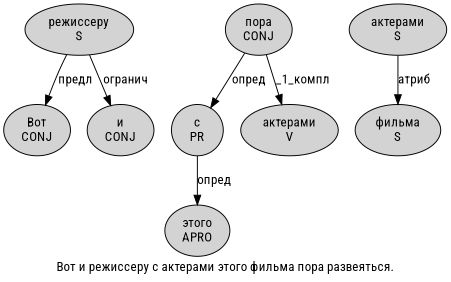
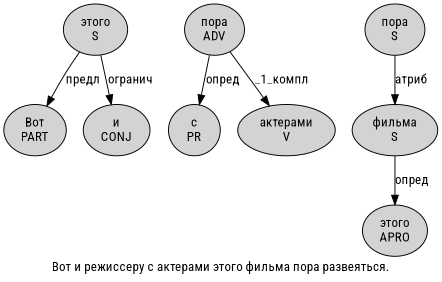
node "режиссеру S": label "режиссеру S" -> "этого S"
node "пора CONJ": label "пора CONJ" -> "пора ADV"
node "актерами S": label "актерами S" -> "пора S"
node "Вот CONJ": label "Вот CONJ" -> "Вот PART"
edge "с PR" -> "этого APRO": now "фильма S" -> "этого APRO"
